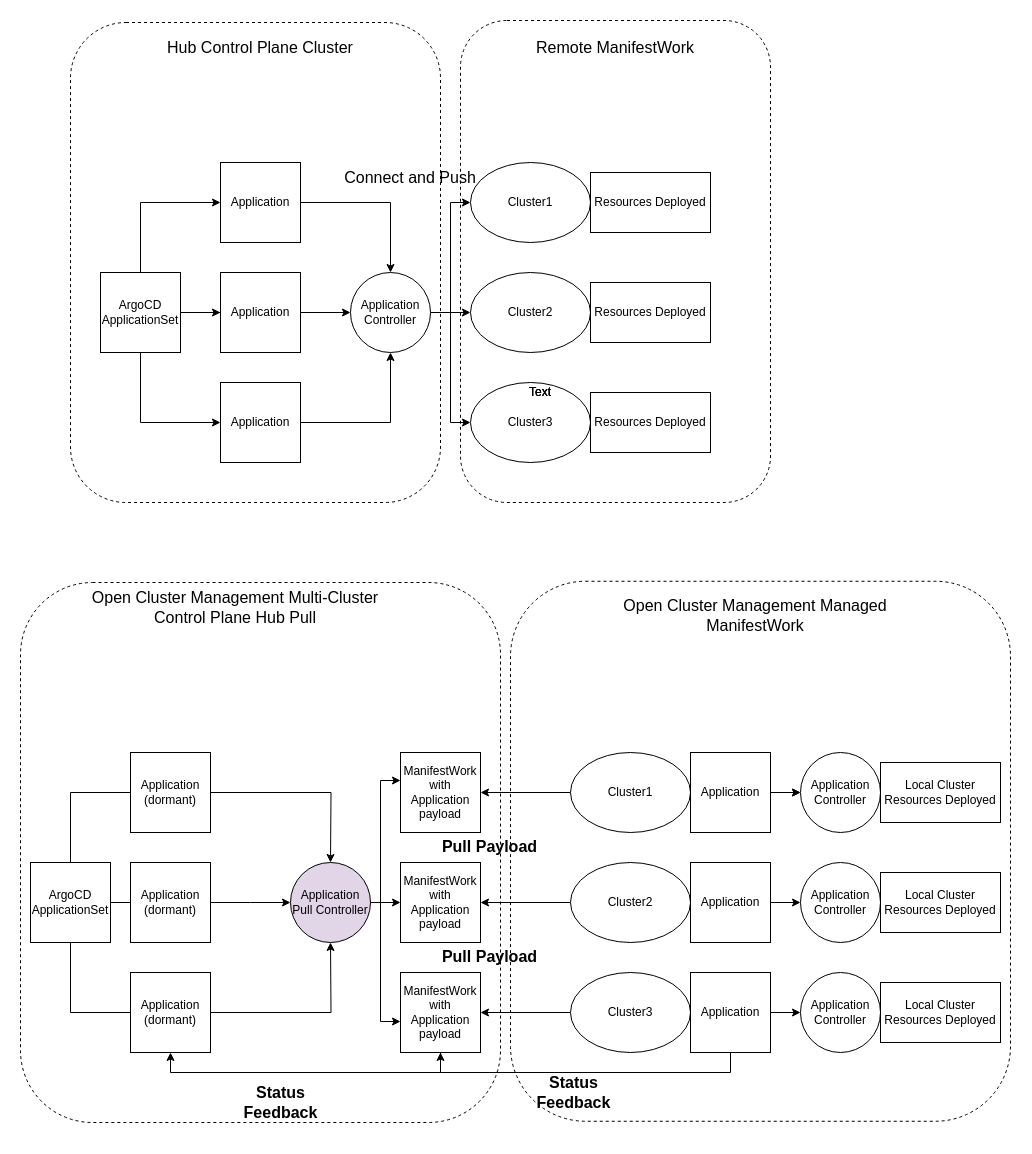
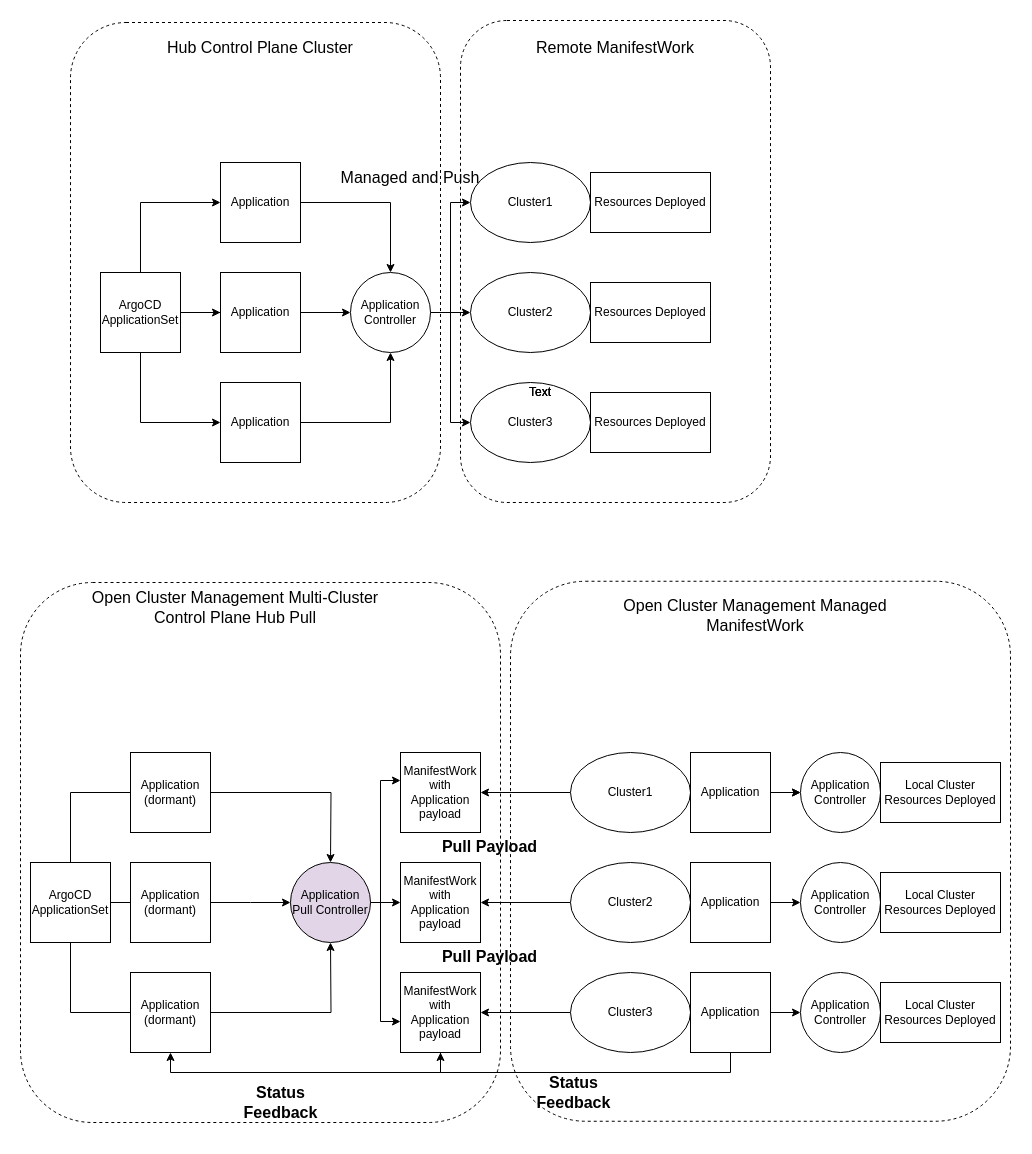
node "Connect and Push": label "Connect and Push" -> "Managed and Push"
